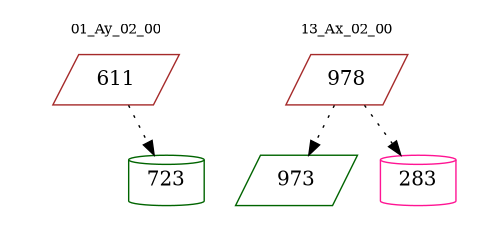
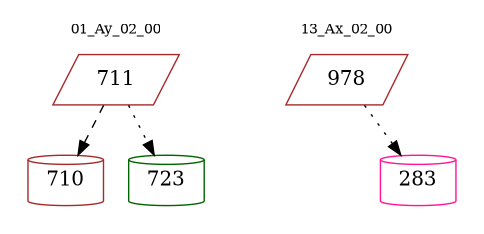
node "611": label "611" -> "711"
node "710": added
node "973": removed
